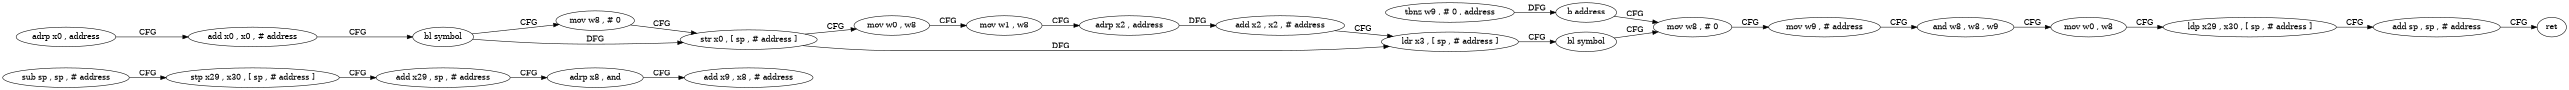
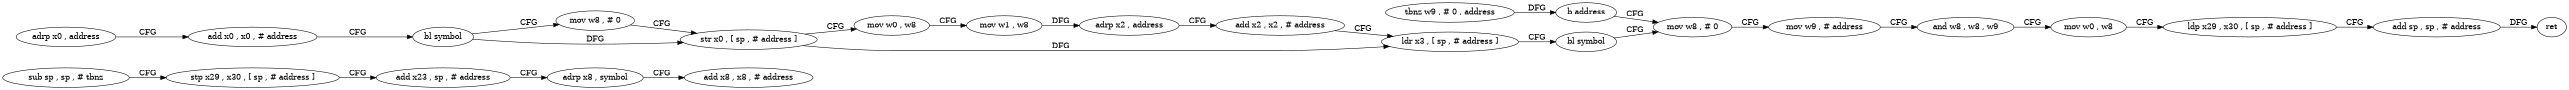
edge "mov w1 , w8" -> "adrp x2 , address": label "CFG" -> "DFG"
edge "adrp x2 , address" -> "add x2 , x2 , # address": label "DFG" -> "CFG"
edge "add sp , sp , # address" -> "ret": label "CFG" -> "DFG"
node "sub sp , sp , # address": label "sub sp , sp , # address" -> "sub sp , sp , # tbnz"
node "add x29 , sp , # address": label "add x29 , sp , # address" -> "add x23 , sp , # address"
node "adrp x8 , and": label "adrp x8 , and" -> "adrp x8 , symbol"
node "add x9 , x8 , # address": label "add x9 , x8 , # address" -> "add x8 , x8 , # address"
